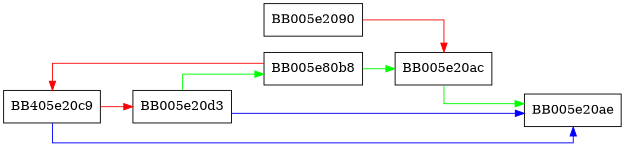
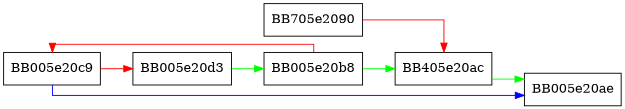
node "BB005e2090": label "BB005e2090" -> "BB705e2090"
node "BB005e80b8": label "BB005e80b8" -> "BB005e20b8"
node "BB005e20ac": label "BB005e20ac" -> "BB405e20ac"
node "BB405e20c9": label "BB405e20c9" -> "BB005e20c9"
edge "BB005e20d3" -> "BB005e20ae": removed
